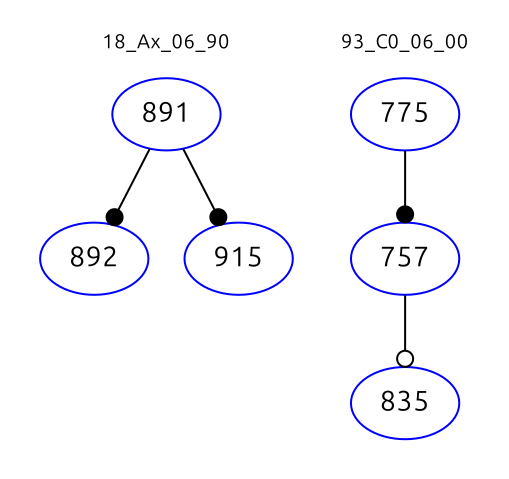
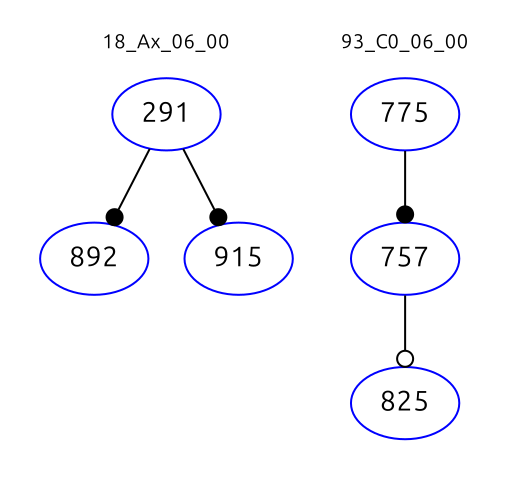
cluster "18_Ax_06_90": label "18_Ax_06_90" -> "18_Ax_06_00"
node "891": label "891" -> "291"
node "835": label "835" -> "825"
